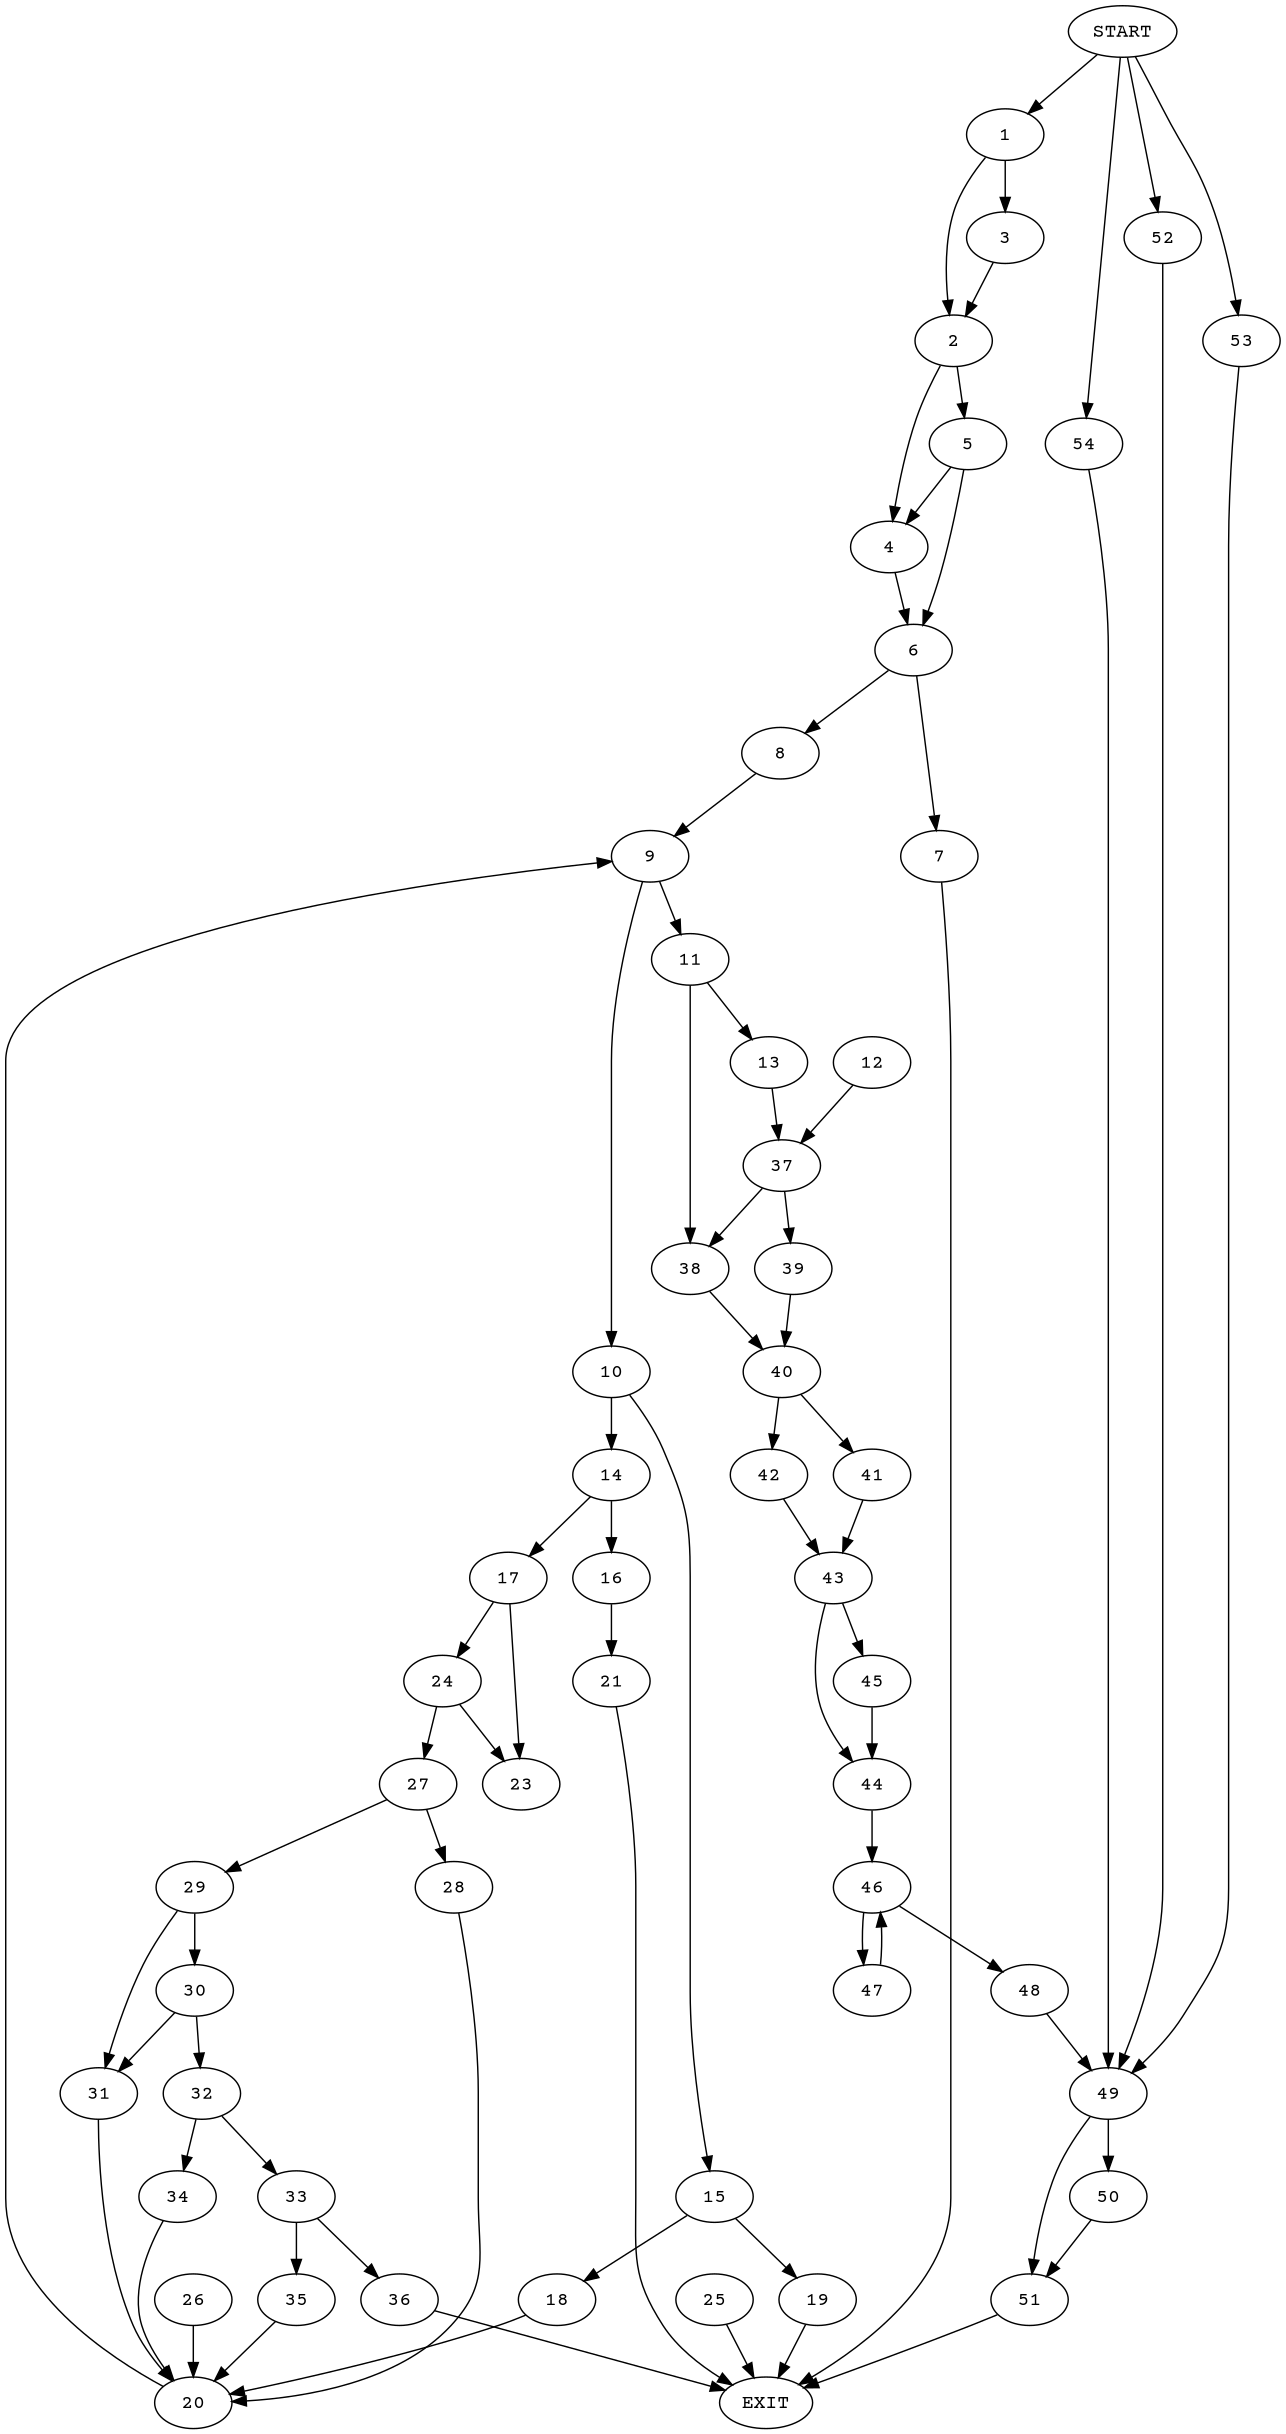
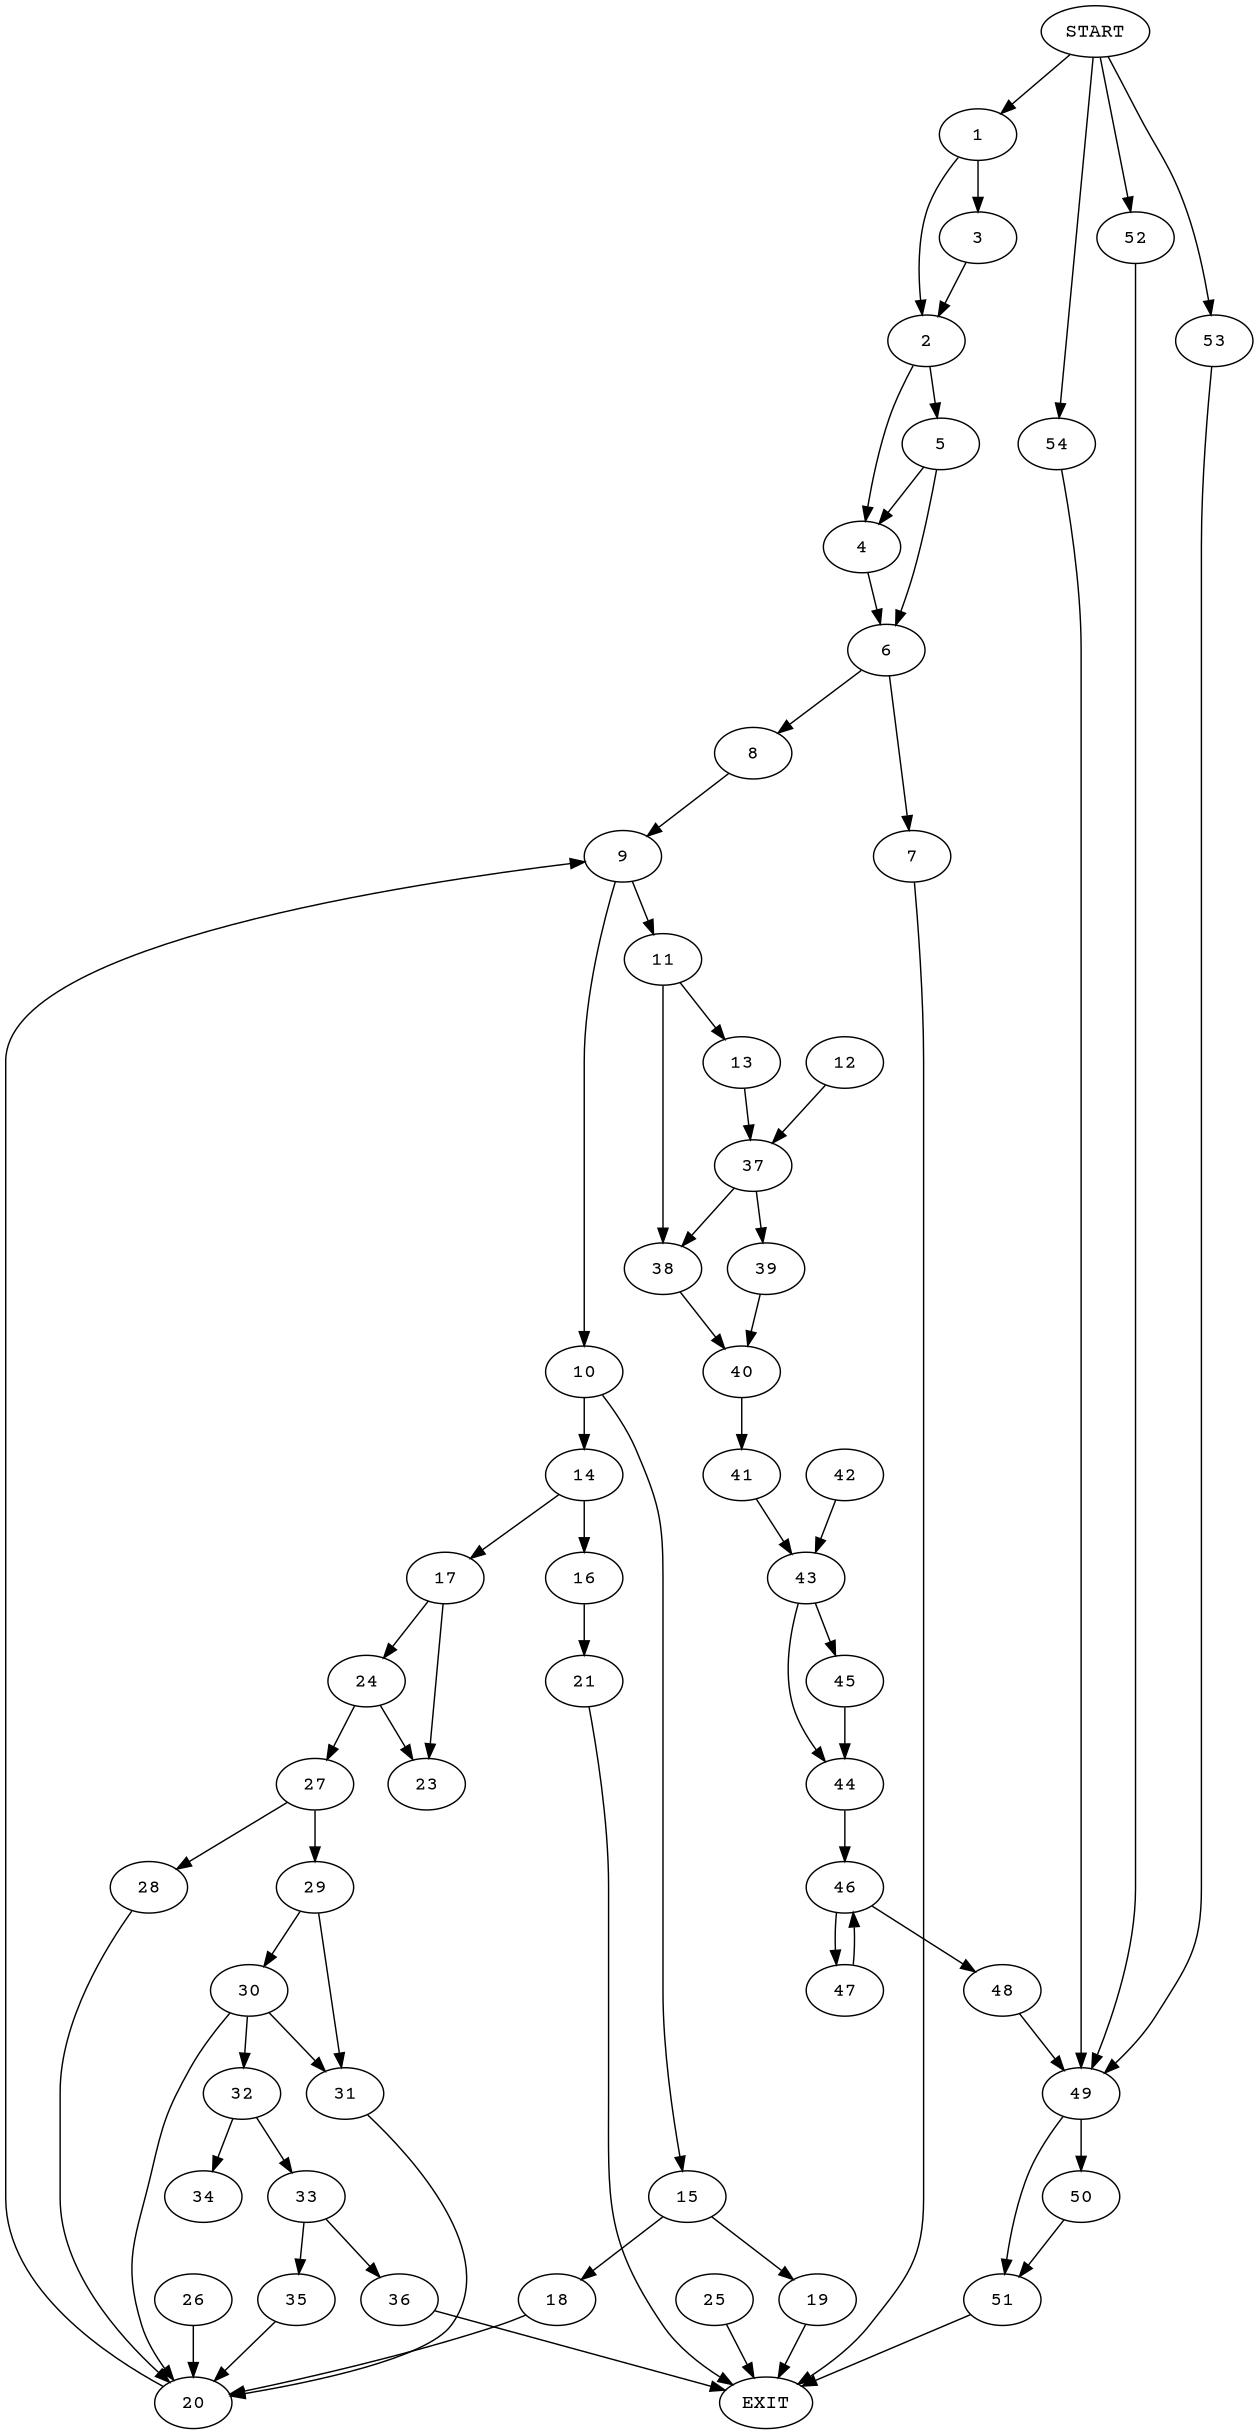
edge "40" -> "42": removed
edge "34" -> "20": now "30" -> "20"
